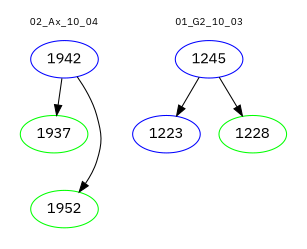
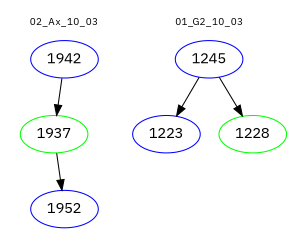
cluster "02_Ax_10_04": label "02_Ax_10_04" -> "02_Ax_10_03"
edge "1942" -> "1952": now "1937" -> "1952"
node "1952": color green -> blue
